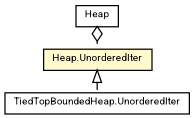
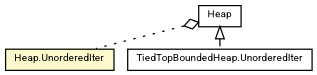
edge "TiedTopBoundedHeap.UnorderedIter" -> "Heap.UnorderedIter": now "TiedTopBoundedHeap.UnorderedIter" -> "Heap"
